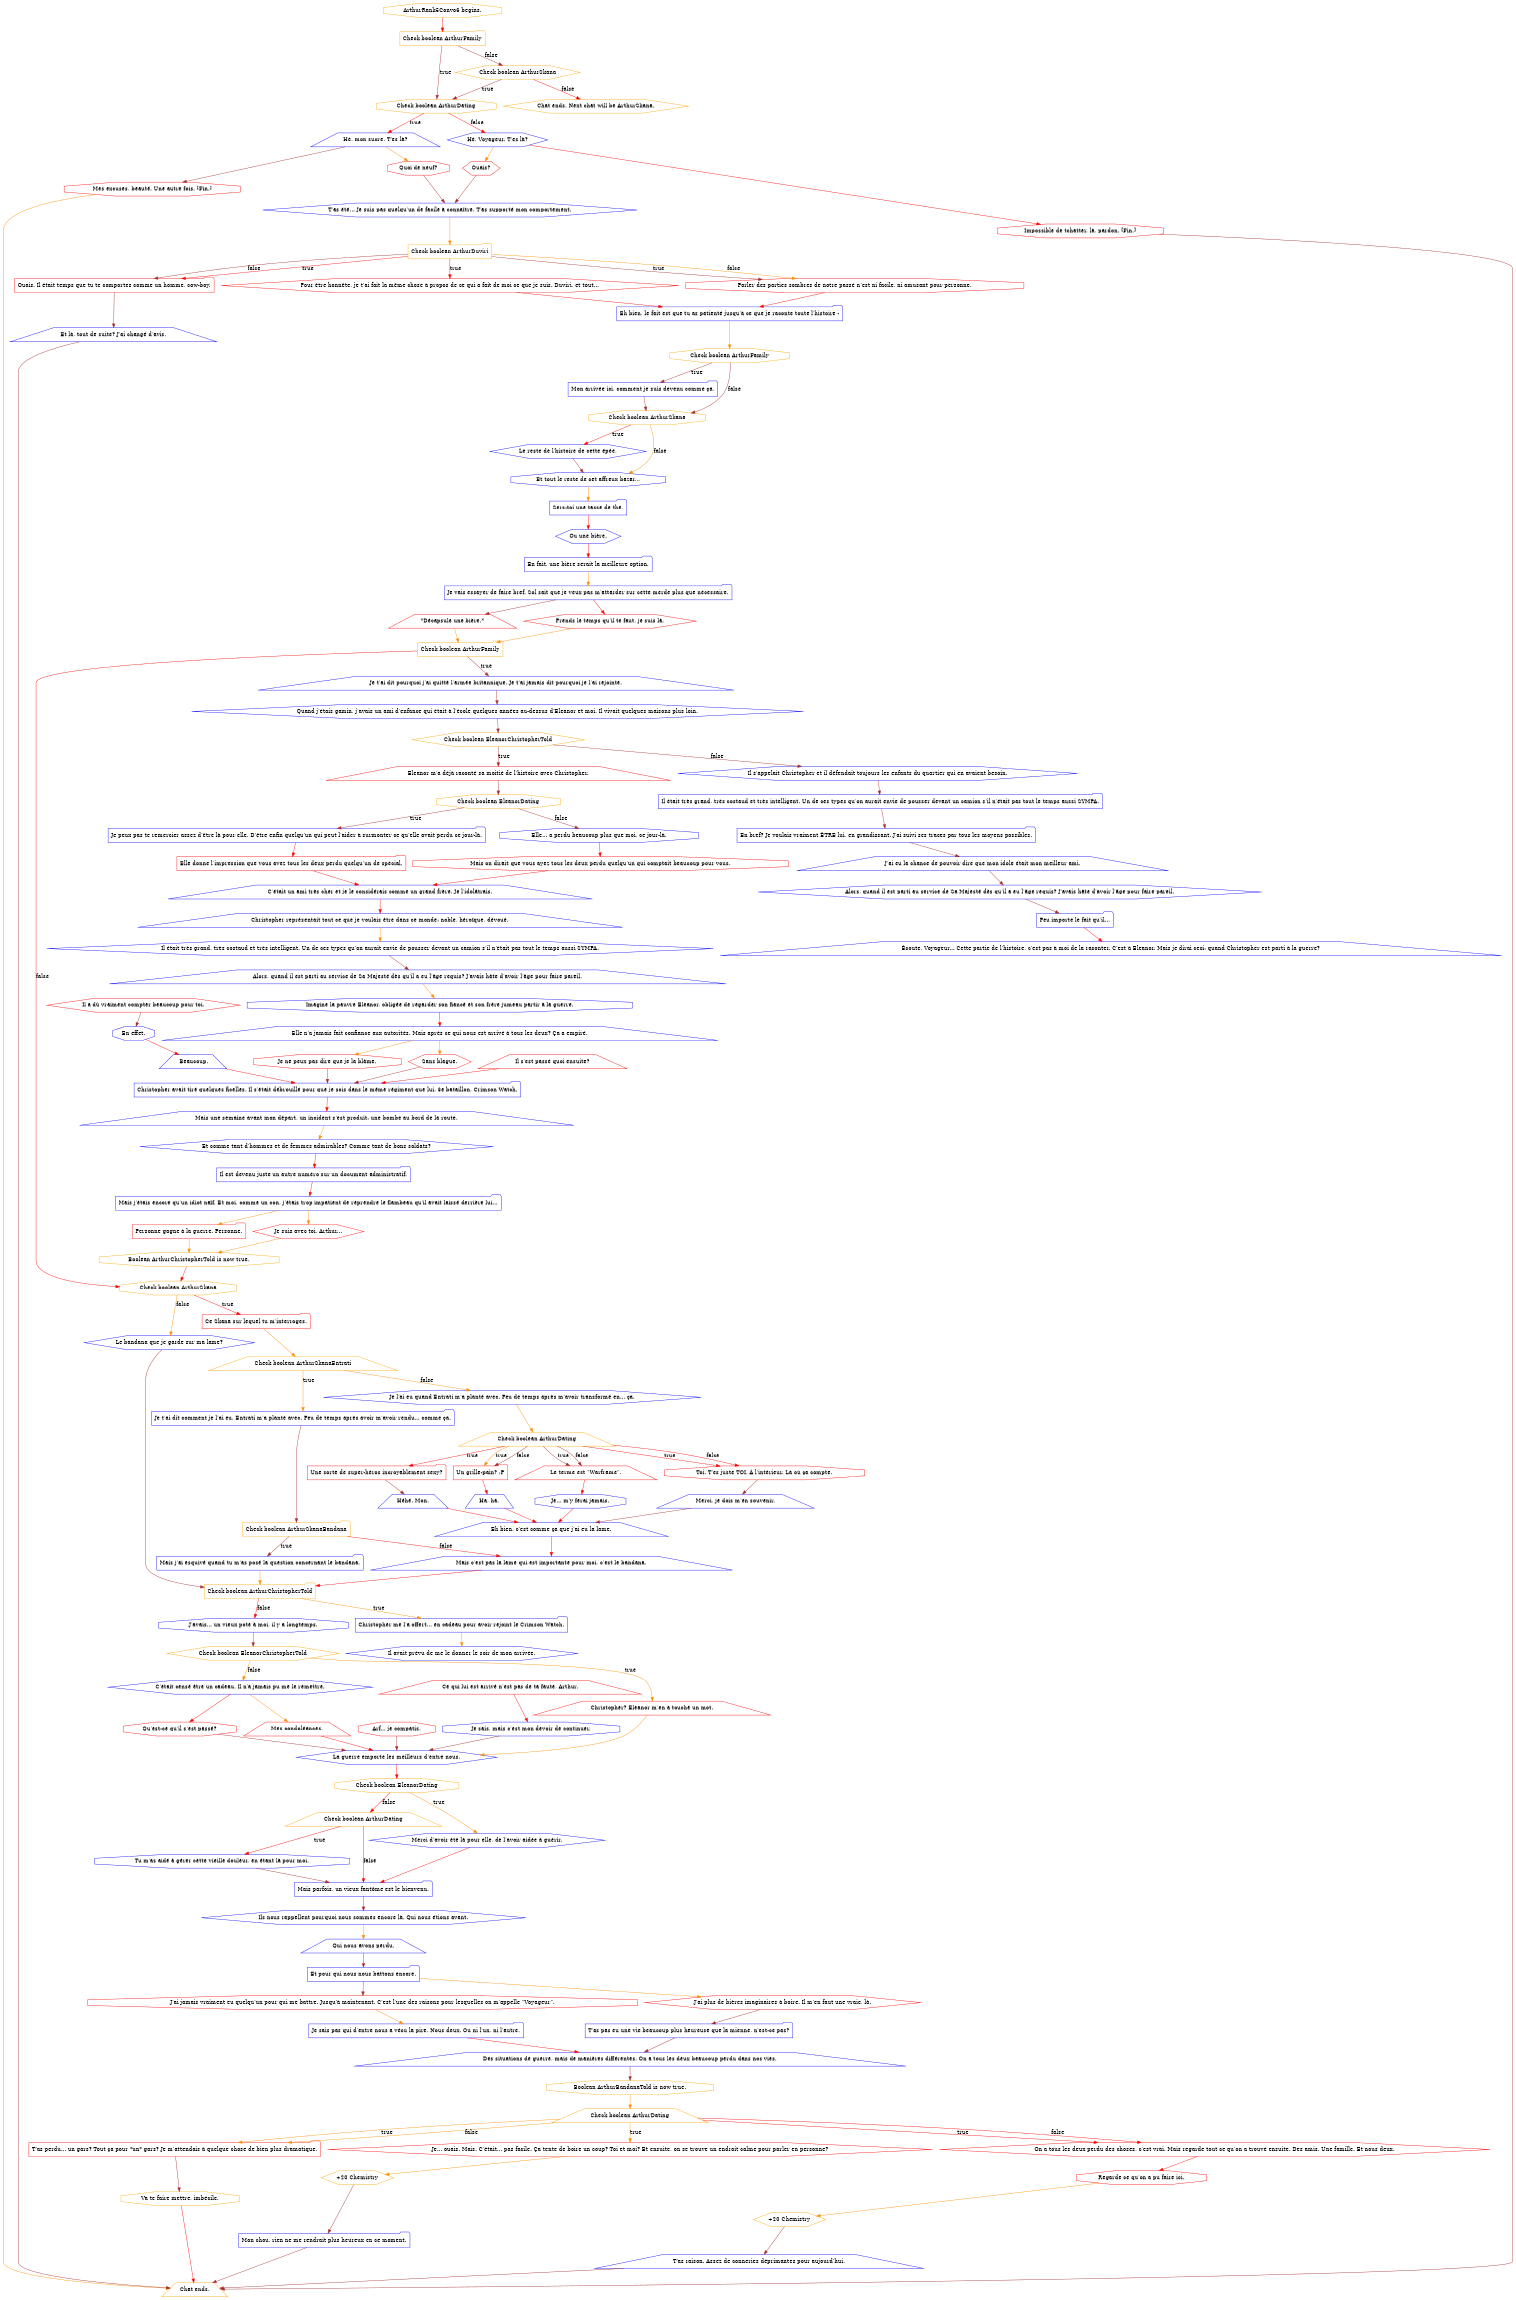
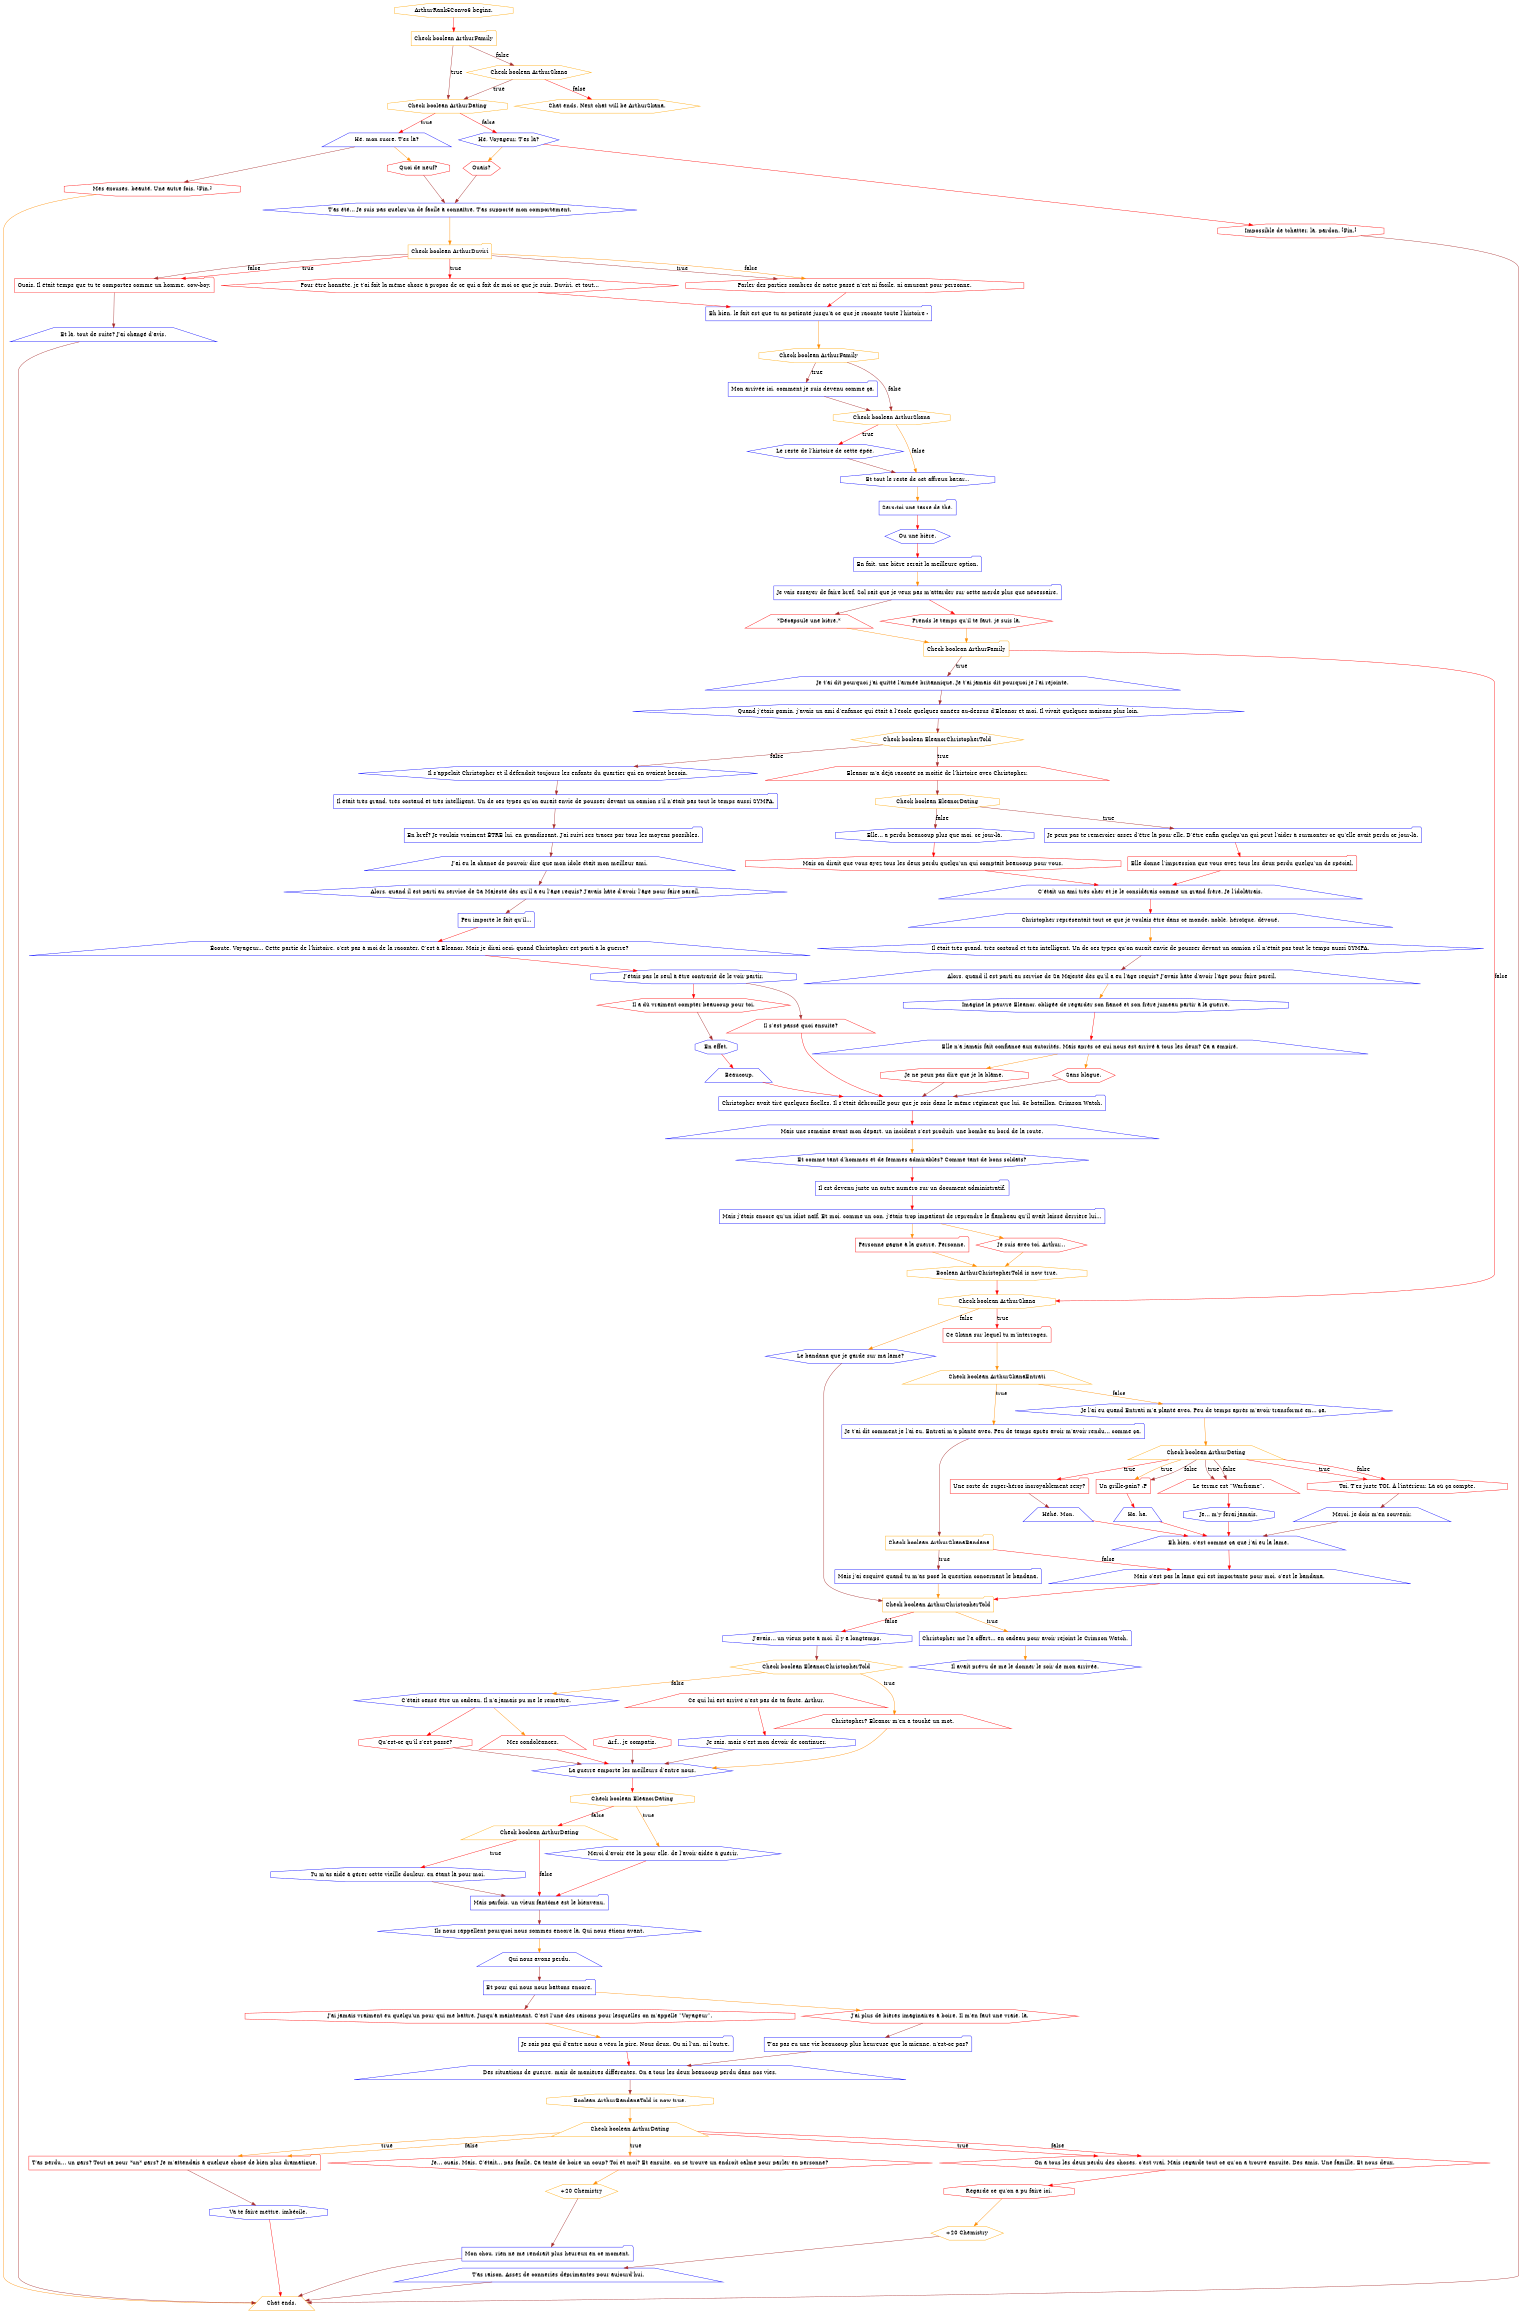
node "J’étais pas le seul à être contrarié de le voir partir.": added
node "Va te faire mettre, imbécile.": color orange -> blue
